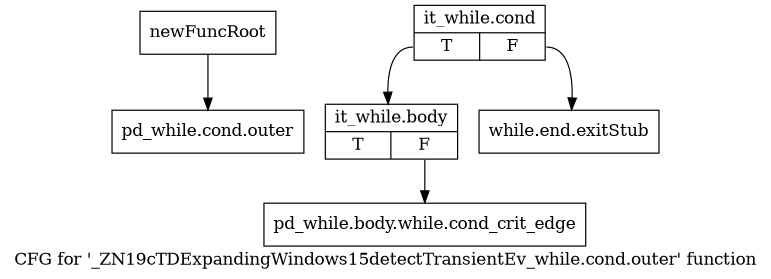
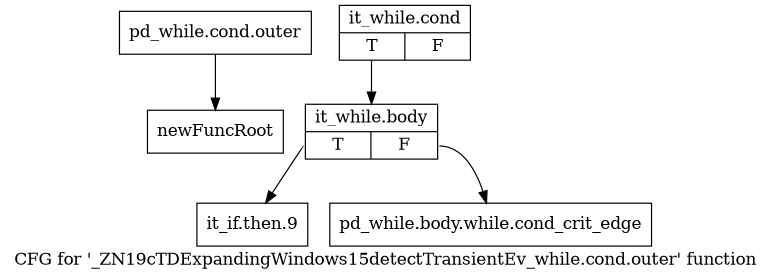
edge "newFuncRoot" -> "pd_while.cond.outer": reversed
node "while.end.exitStub": removed
node "it_if.then.9": added
